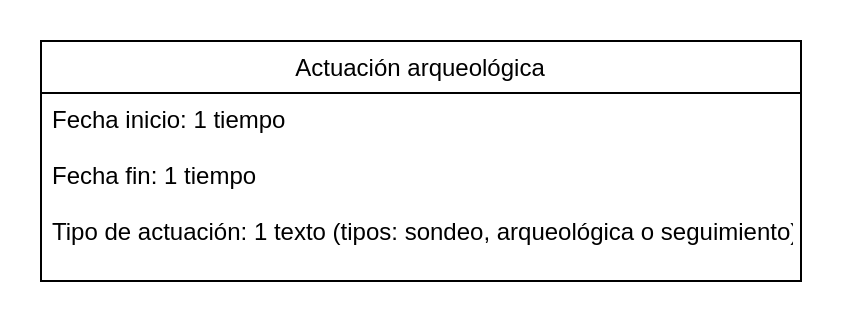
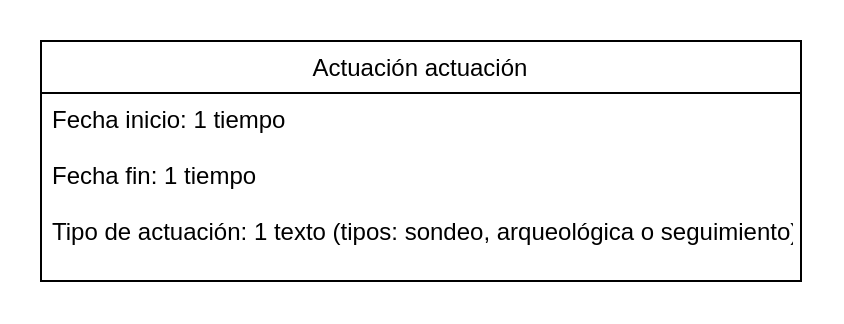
node "Actuación arqueológica": label "Actuación arqueológica" -> "Actuación actuación"
